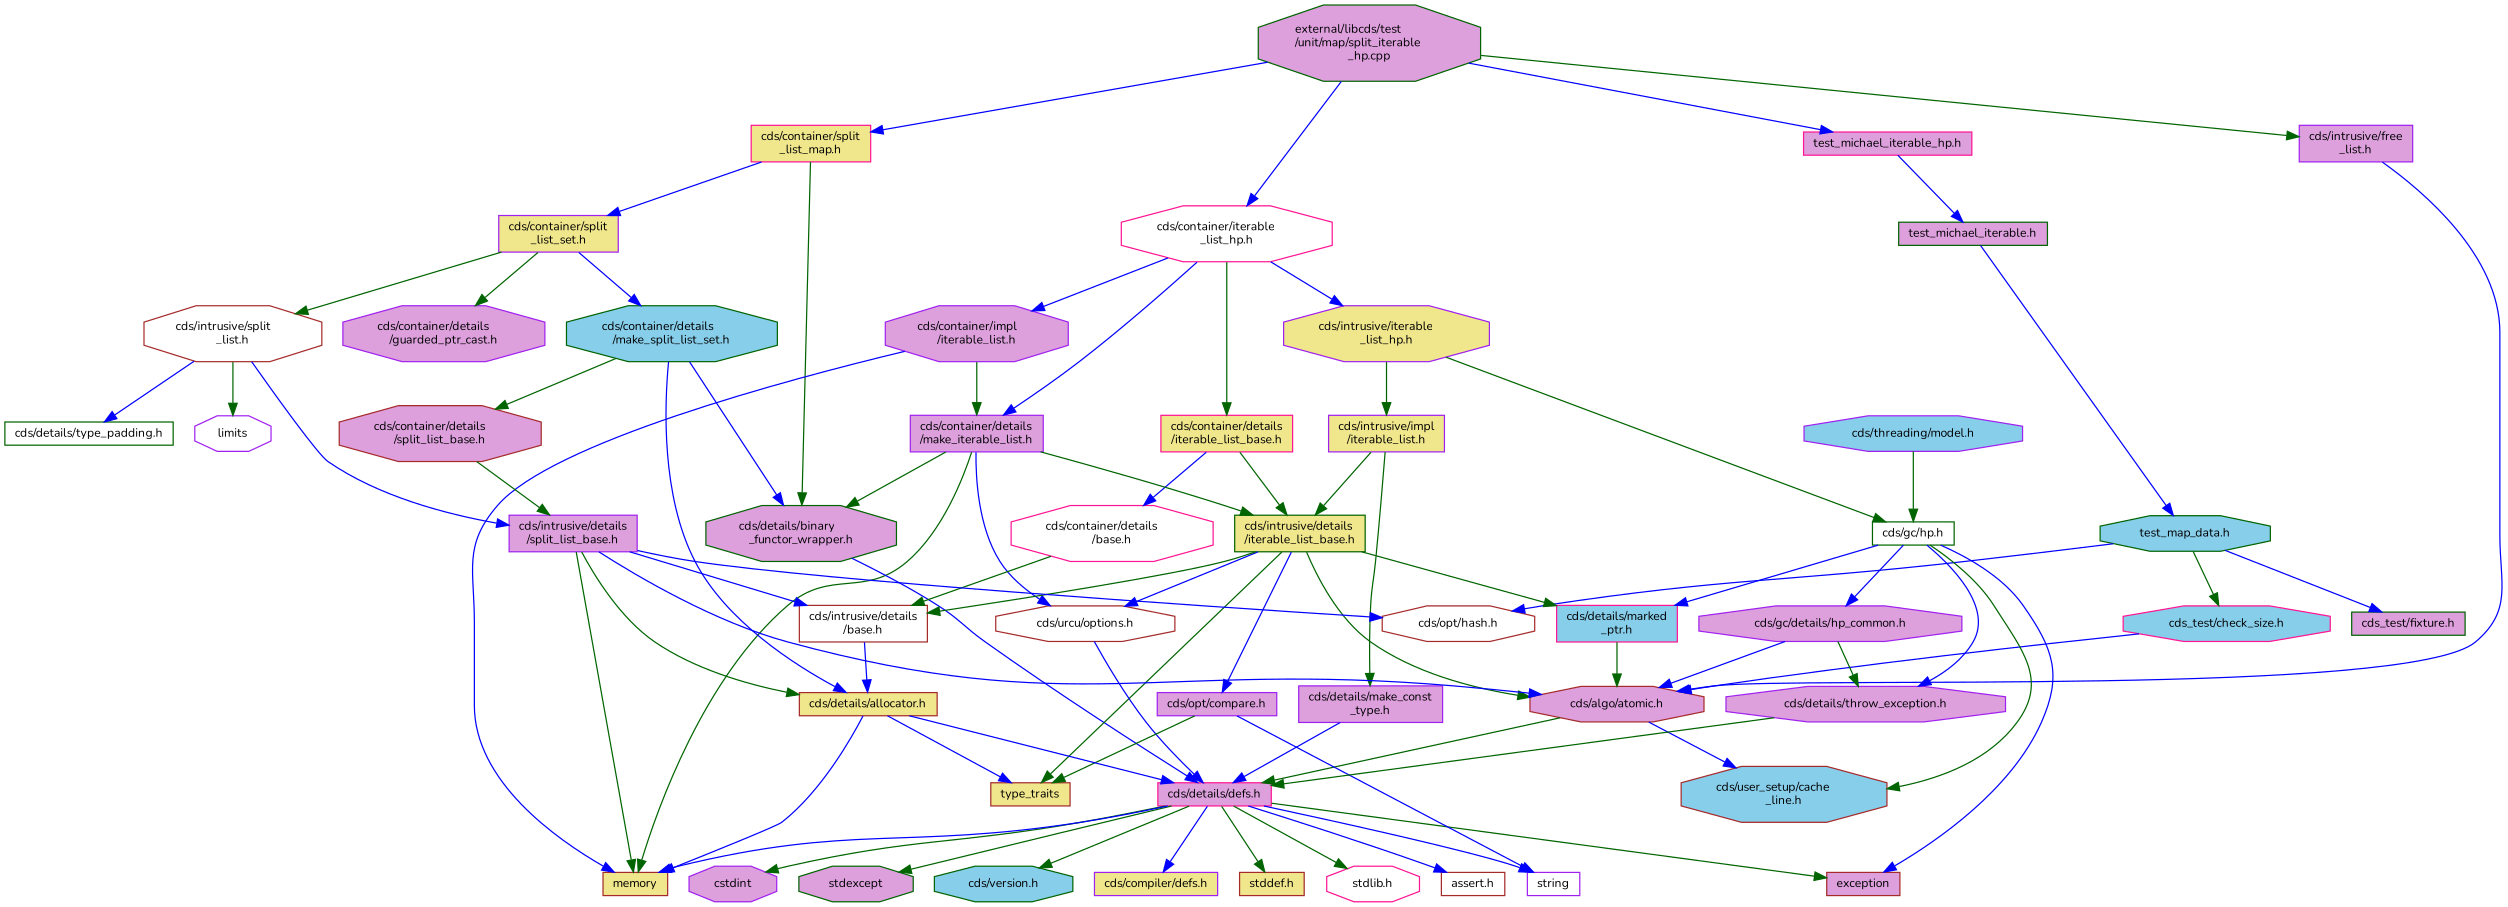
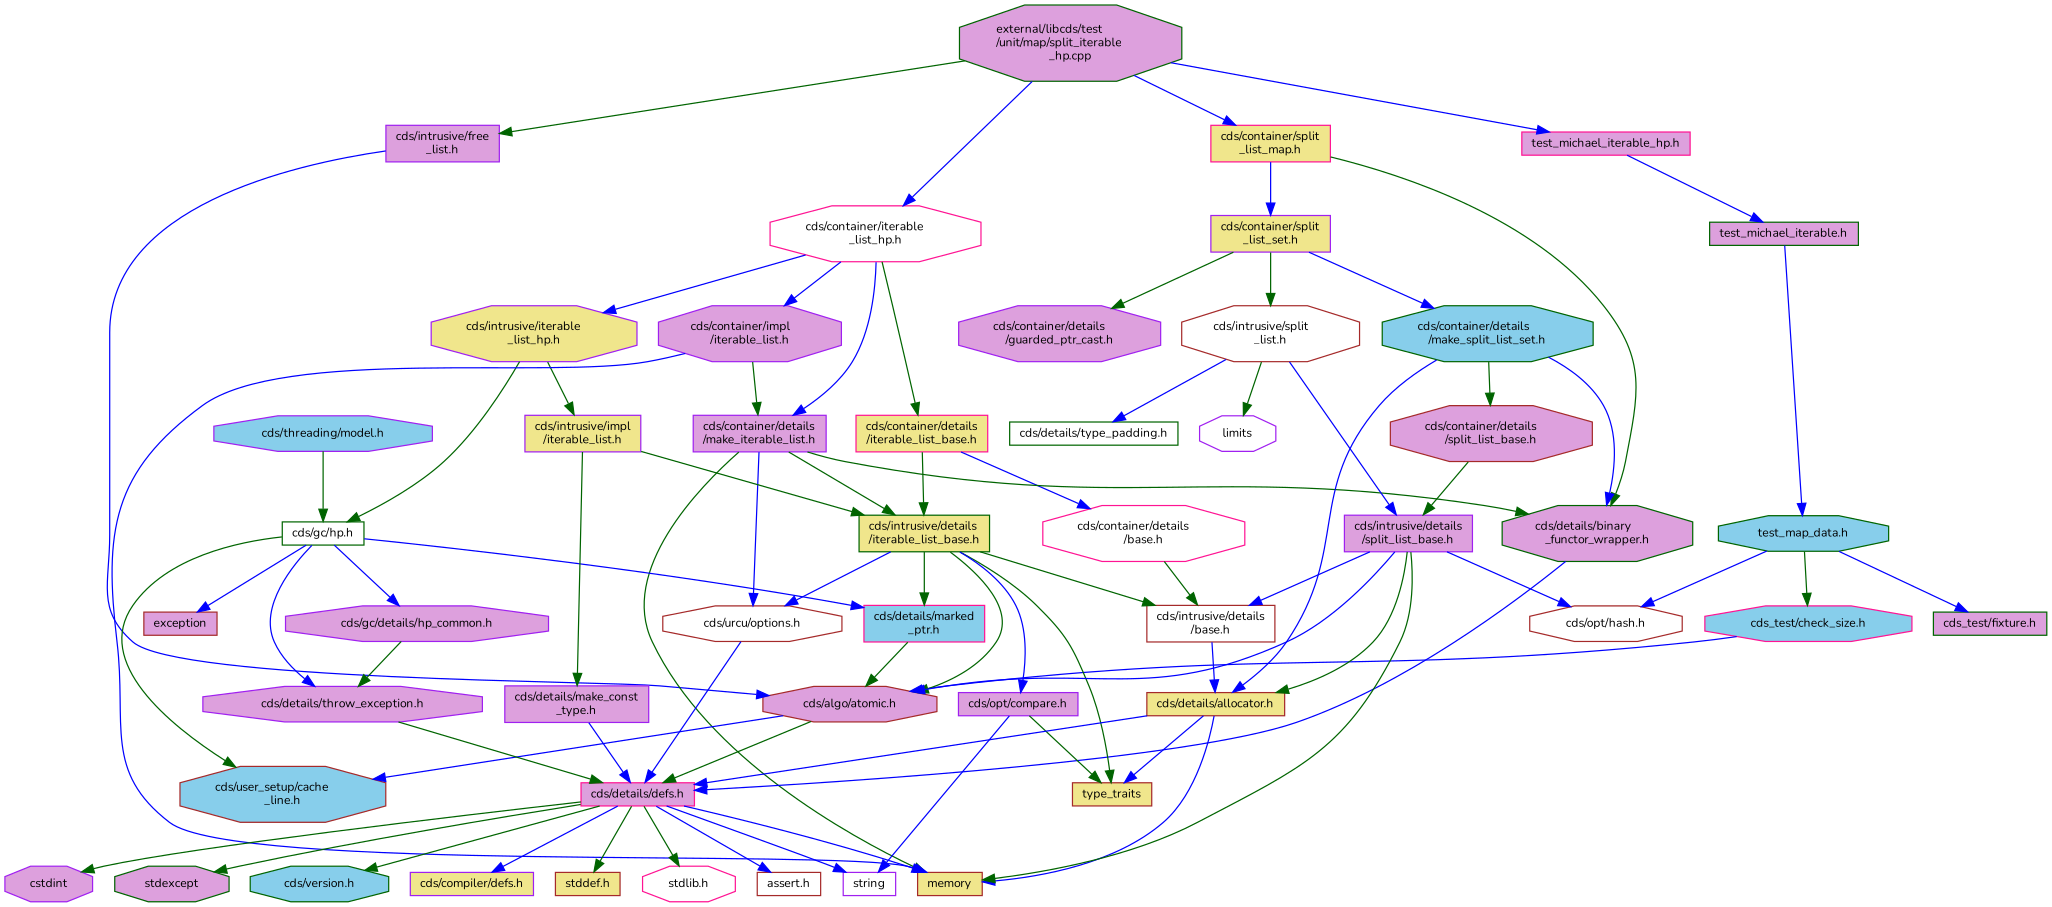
edge "cds/gc/details/hp_common.h" -> "cds/algo/atomic.h": removed
edge "cds/details/defs.h" -> "exception": removed
